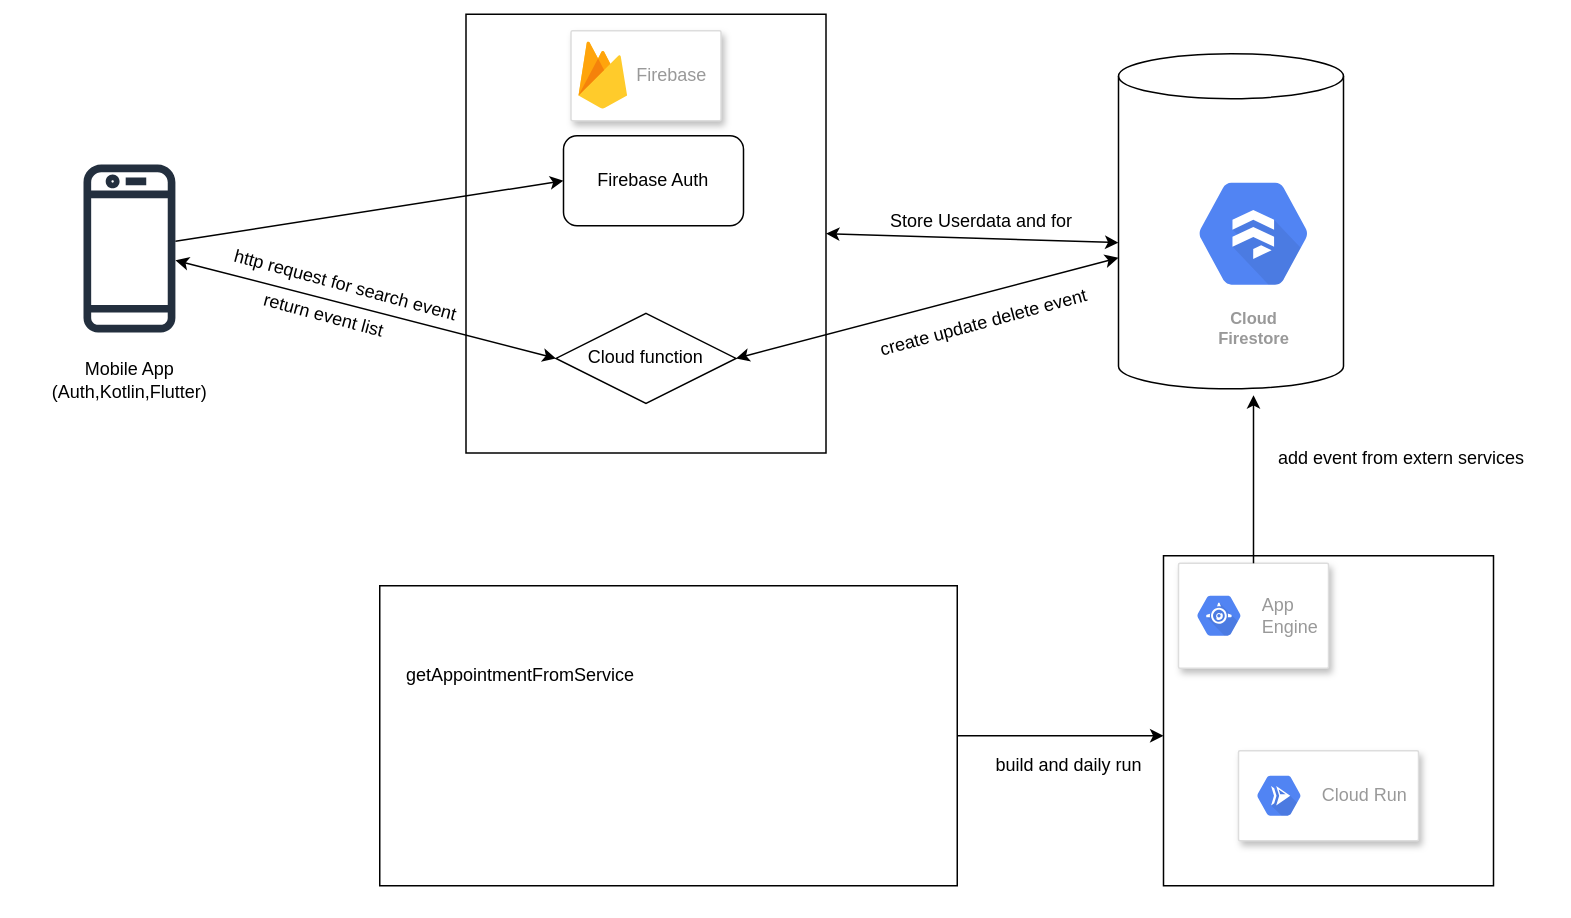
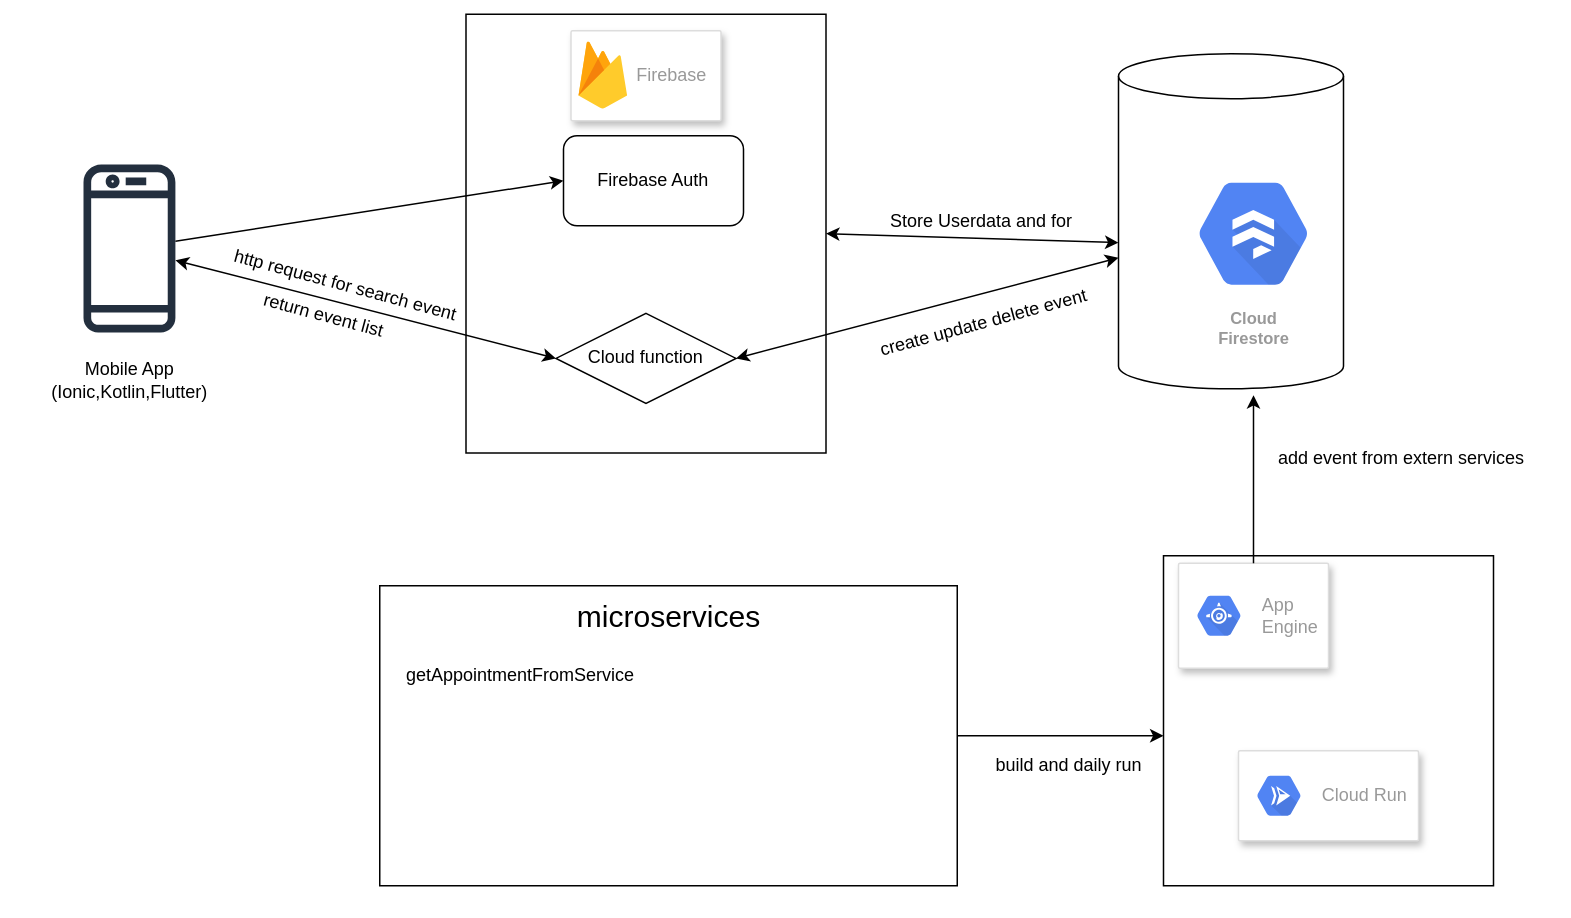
node "Mobile App (Auth,Kotlin,Flutter)": label "Mobile App (Auth,Kotlin,Flutter)" -> "Mobile App (Ionic,Kotlin,Flutter)"
node "microservices": added
